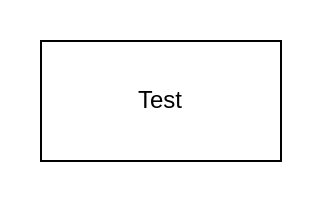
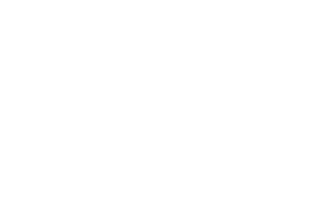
node "Test": removed
